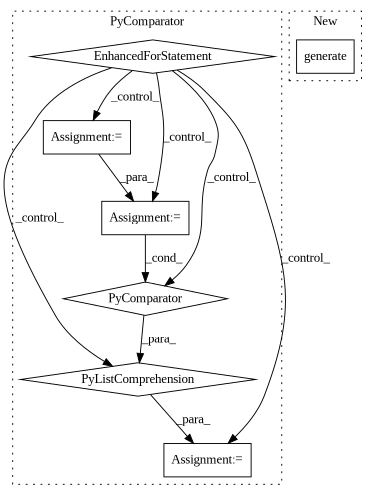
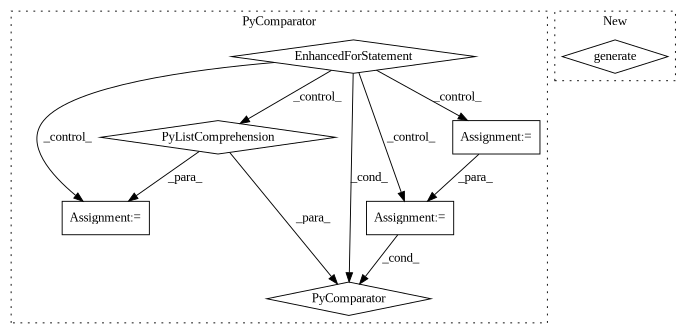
node "generate": shape box -> diamond
edge "EnhancedForStatement" -> "PyComparator": label "_control_" -> "_cond_"
edge "PyComparator" -> "PyListComprehension": reversed
